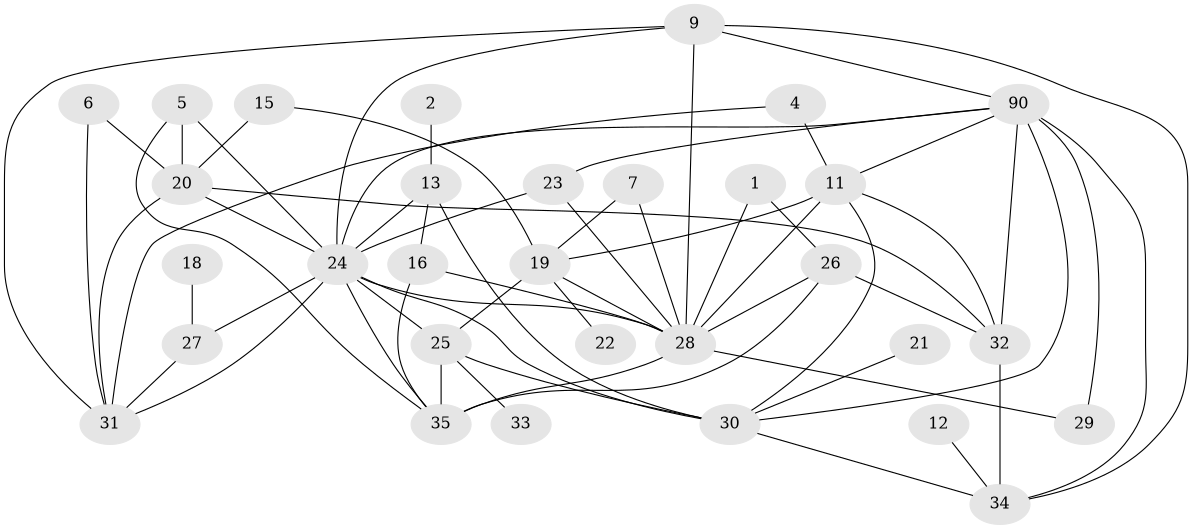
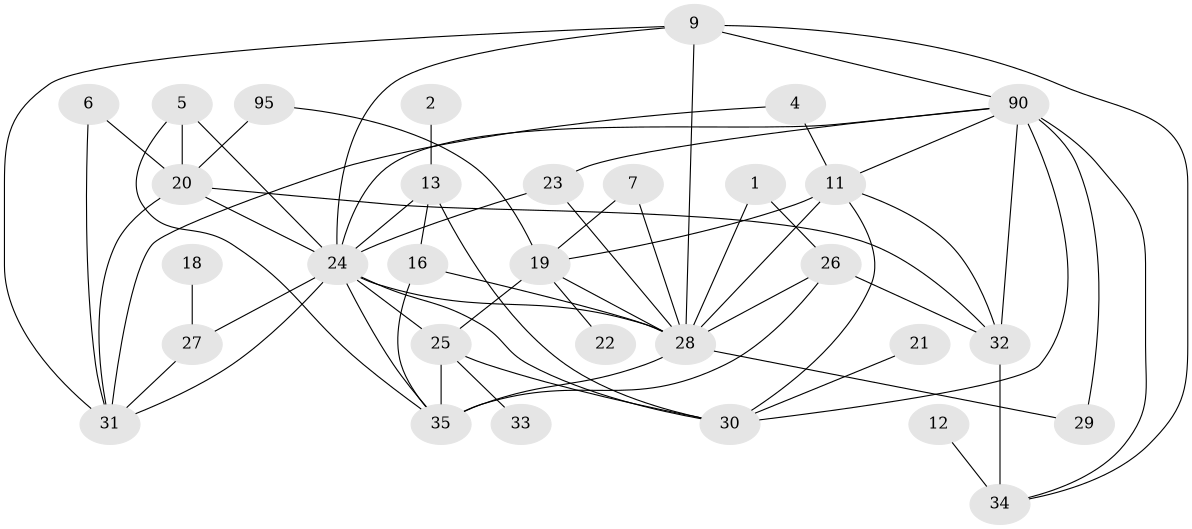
node "15": label "15" -> "95"
edge "30" -- "34": removed
